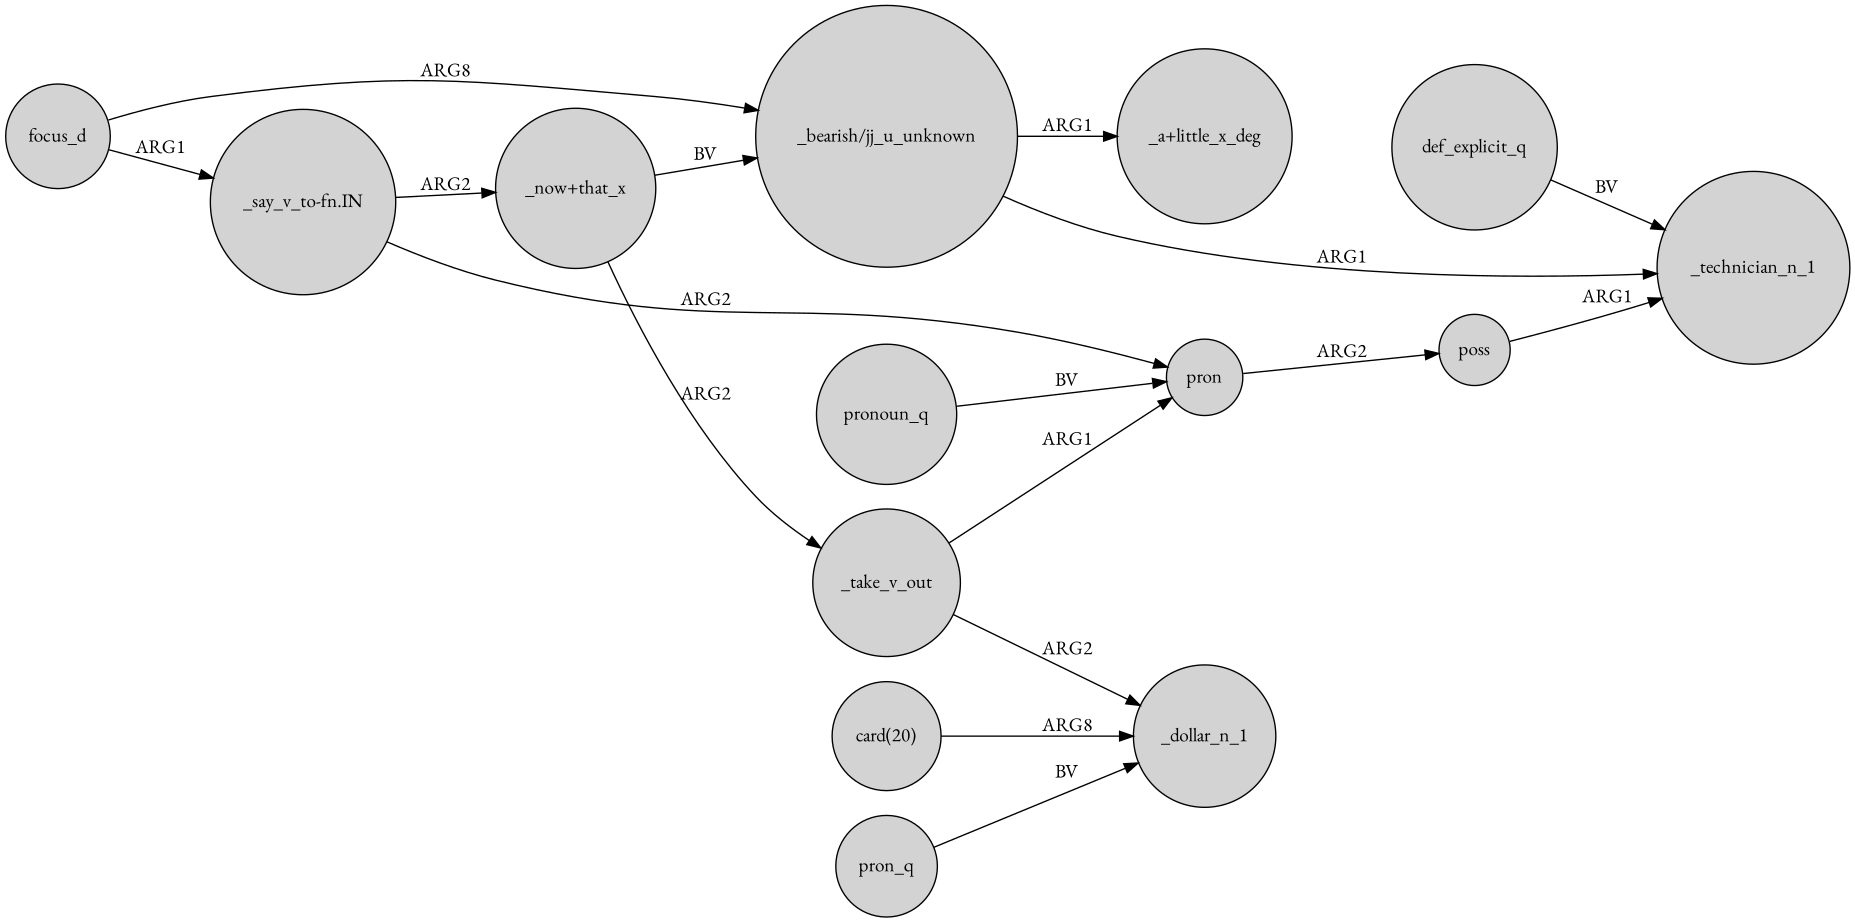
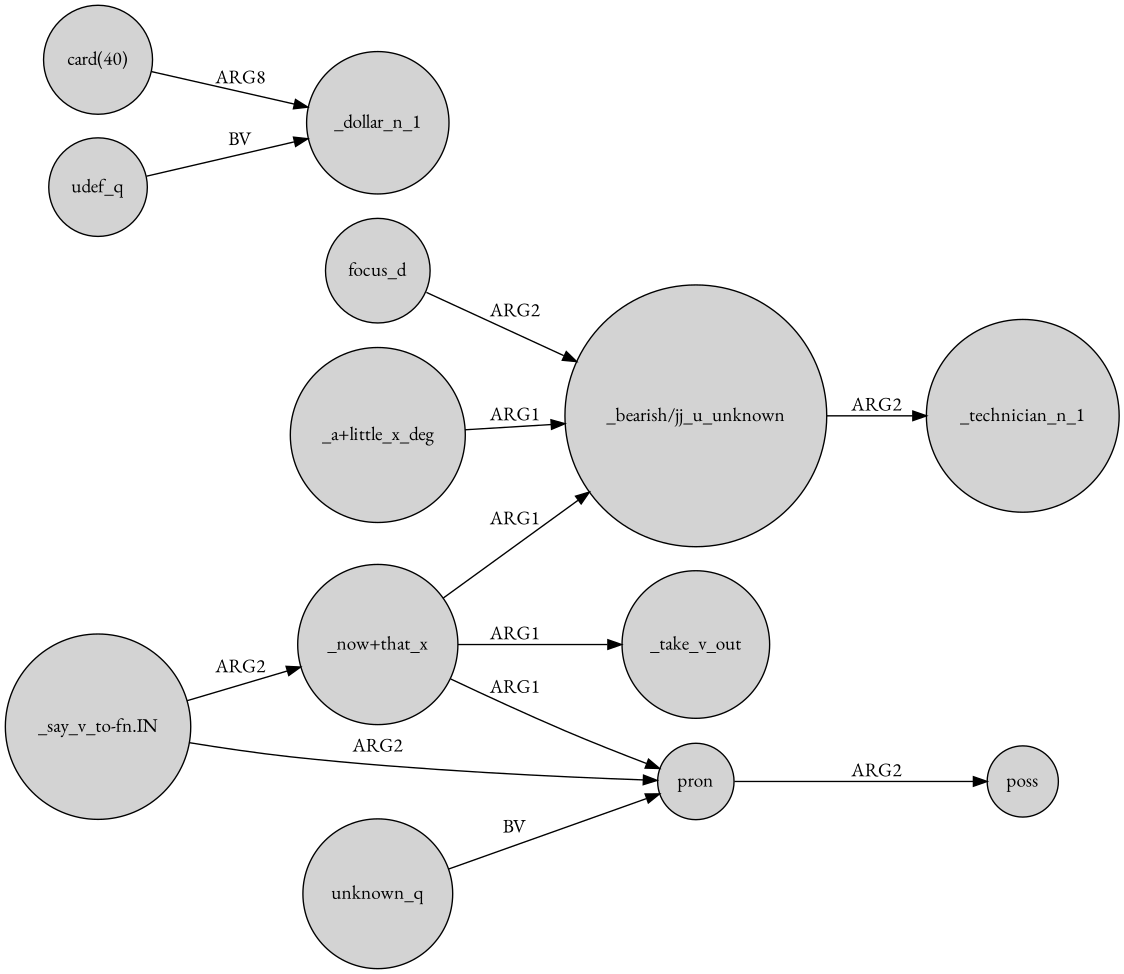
edge "focus_d" -> "_bearish/jj_u_unknown": label "ARG8" -> "ARG2"
edge "_bearish/jj_u_unknown" -> "_a+little_x_deg": reversed
node "def_explicit_q": removed
edge "_now+that_x" -> "_bearish/jj_u_unknown": label "BV" -> "ARG1"
edge "focus_d" -> "_say_v_to-fn.IN": removed, label "ARG1"
edge "_bearish/jj_u_unknown" -> "_technician_n_1": label "ARG1" -> "ARG2"
edge "poss" -> "_technician_n_1": removed, label "ARG1"
edge "_now+that_x" -> "_take_v_out": label "ARG2" -> "ARG1"
node "pronoun_q": label "pronoun_q" -> "unknown_q"
edge "_take_v_out" -> "pron": now "_now+that_x" -> "pron"
edge "_take_v_out" -> "_dollar_n_1": removed, label "ARG2"
node "card(20)": label "card(20)" -> "card(40)"
node "pron_q": label "pron_q" -> "udef_q"
